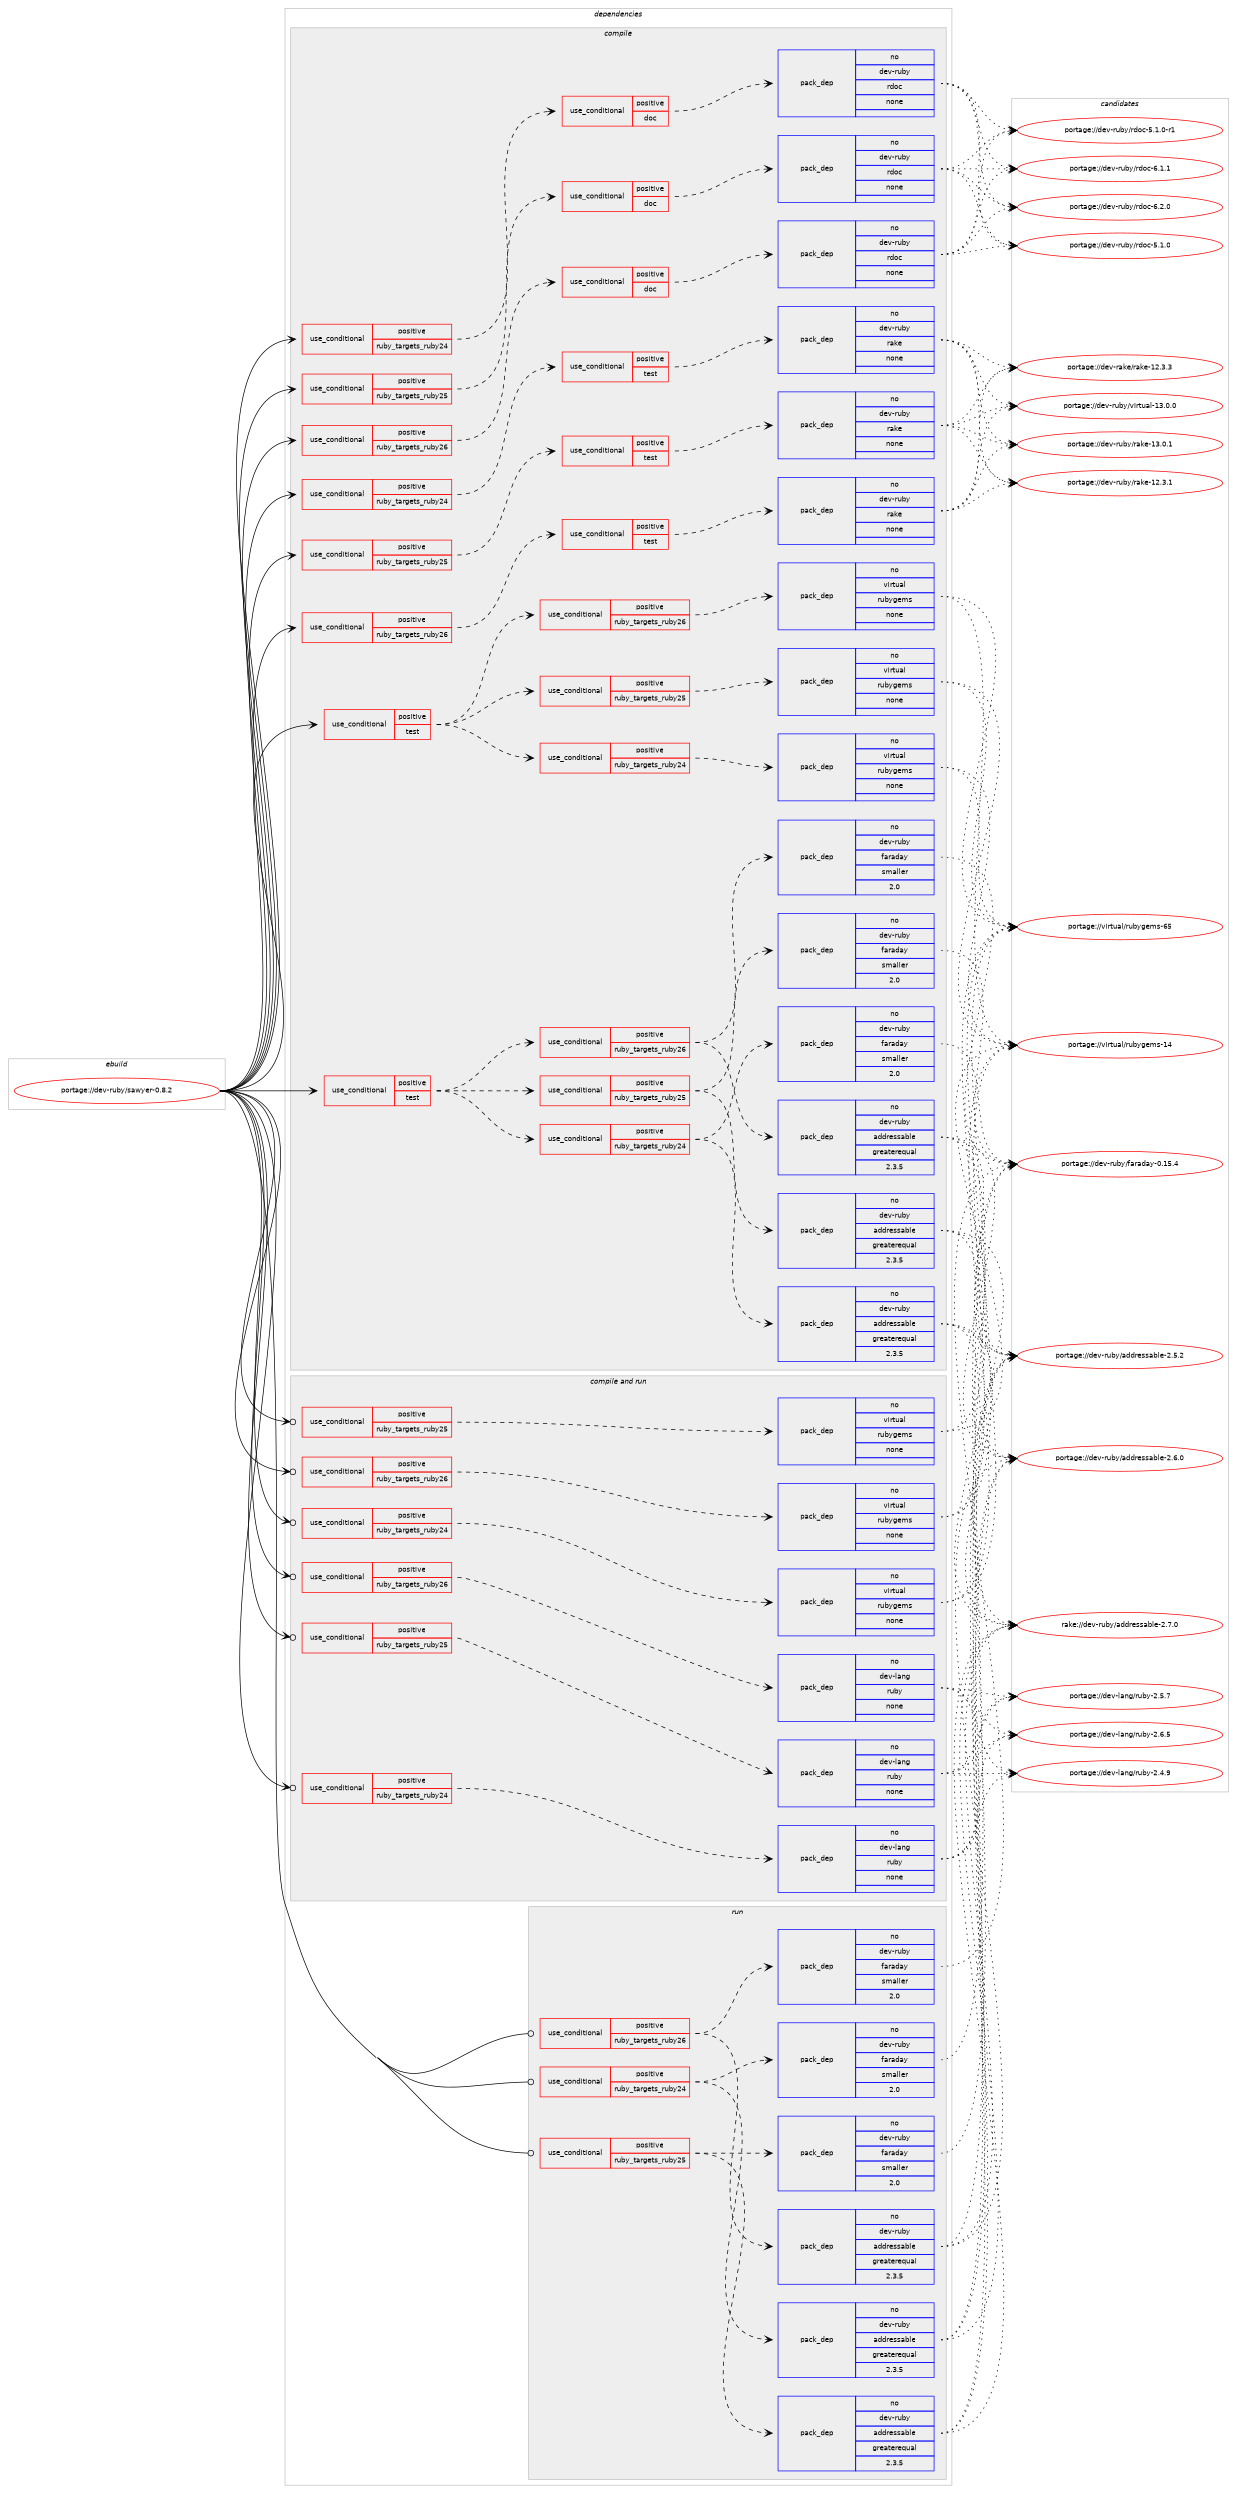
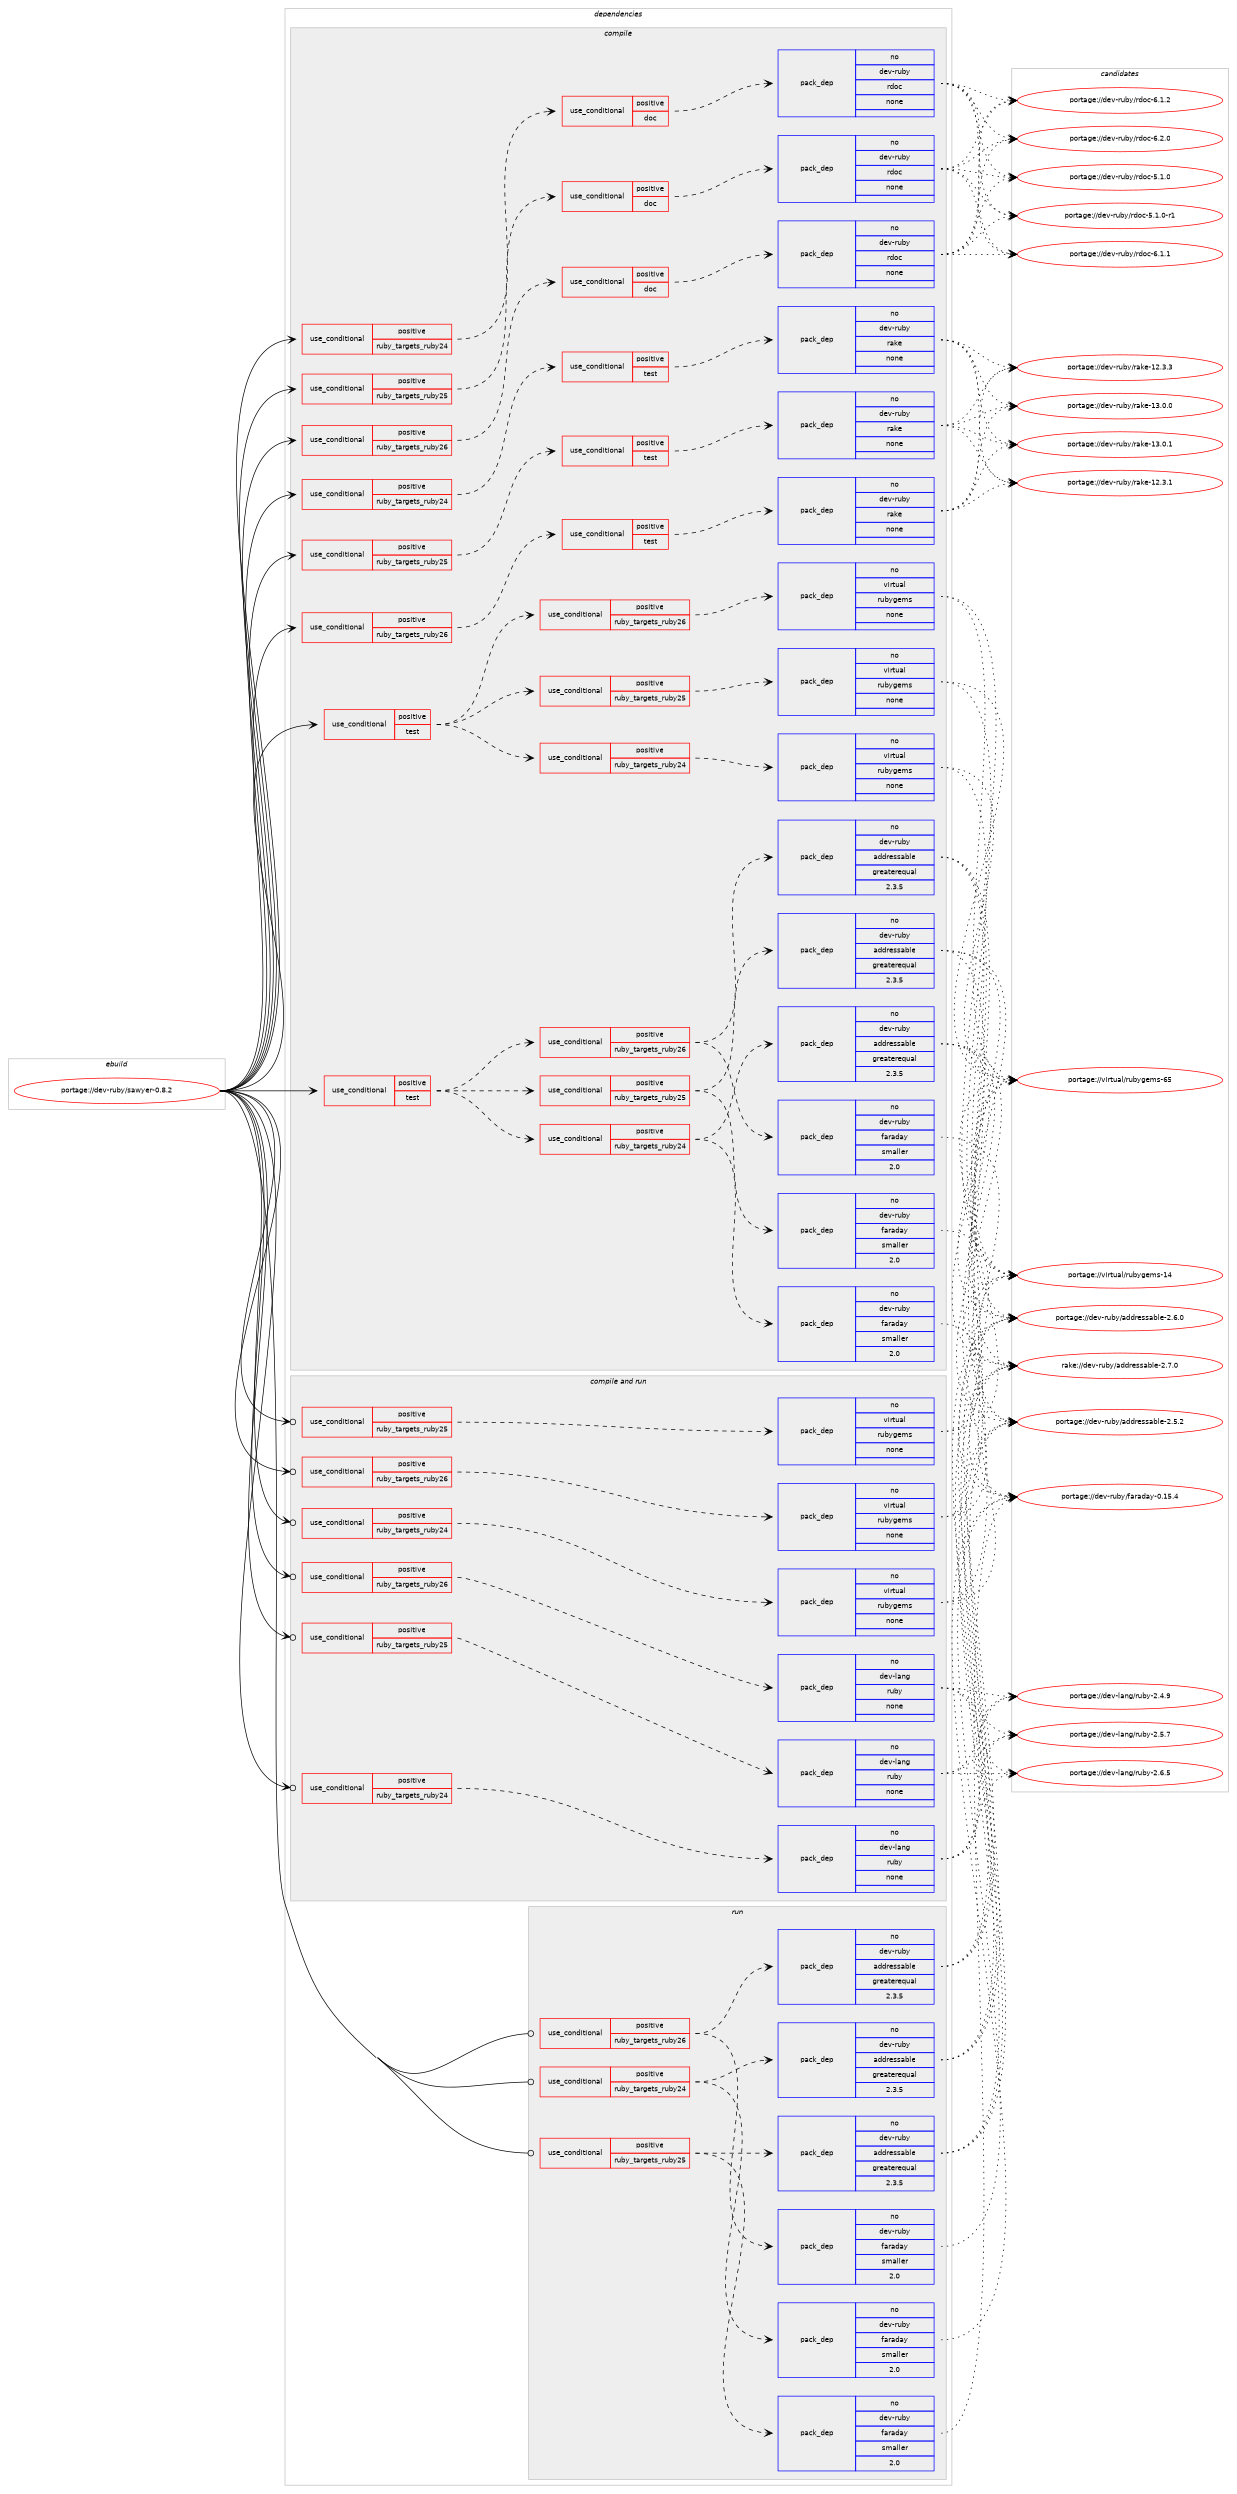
node "portage://dev-ruby/rdoc-6.1.2": added
node "portage://dev-rake/rake-12.3.3": label "portage://dev-rake/rake-12.3.3" -> "portage://dev-ruby/rake-12.3.3"
node "portage://dev-ruby/virtual-13.0.0": label "portage://dev-ruby/virtual-13.0.0" -> "portage://dev-ruby/rake-13.0.0"
